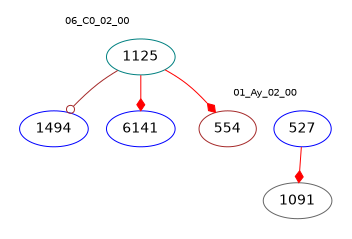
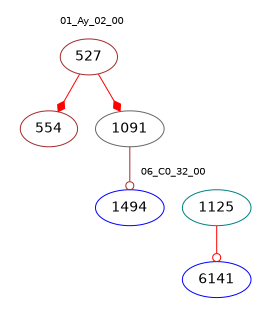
cluster "06_C0_02_00": label "06_C0_02_00" -> "06_C0_32_00"
edge "1125" -> "554": now "527" -> "554"
edge "1125" -> "1494": now "1091" -> "1494"
edge "1125" -> "6141": arrowhead diamond -> odot
node "527": color blue -> brown
